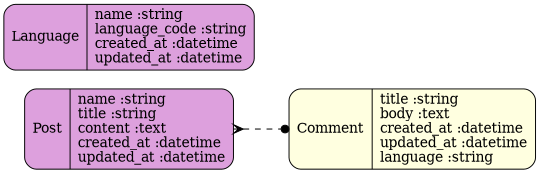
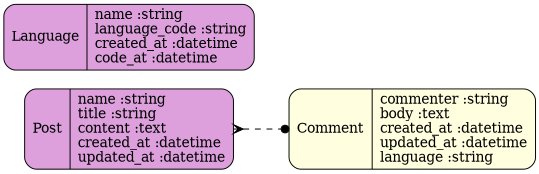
node "Language": text "updated_at :datetime" -> "code_at :datetime"
node "Comment": text "title :string" -> "commenter :string"
